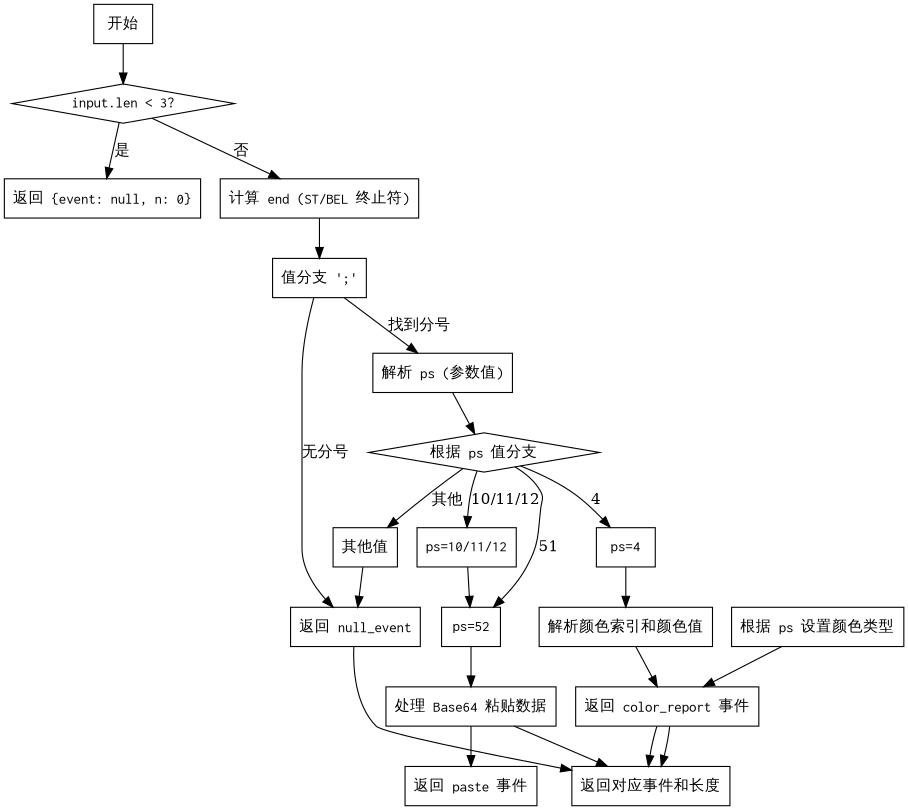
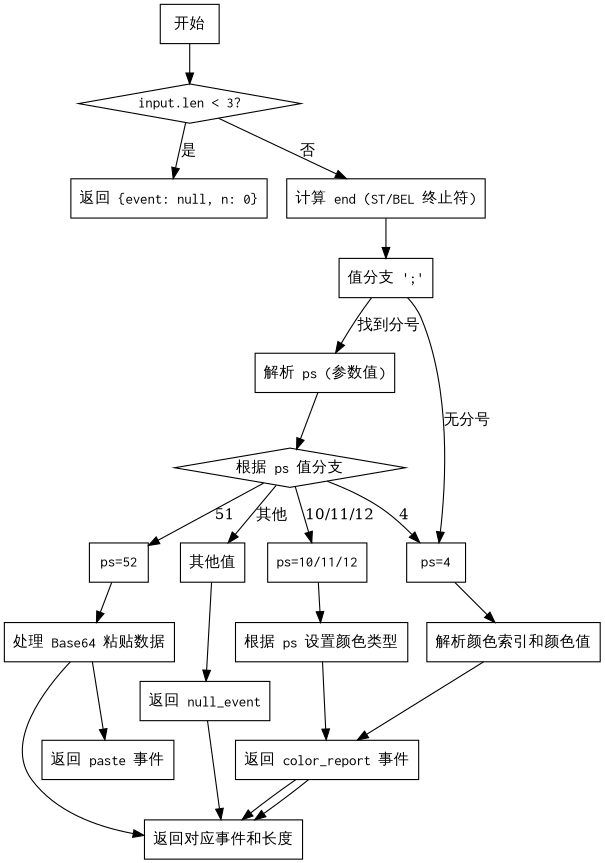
edge "值分支 ';'" -> "返回 null_event": now "值分支 ';'" -> "ps=4"
edge "ps=10/11/12" -> "ps=52": now "ps=10/11/12" -> "根据 ps 设置颜色类型"
